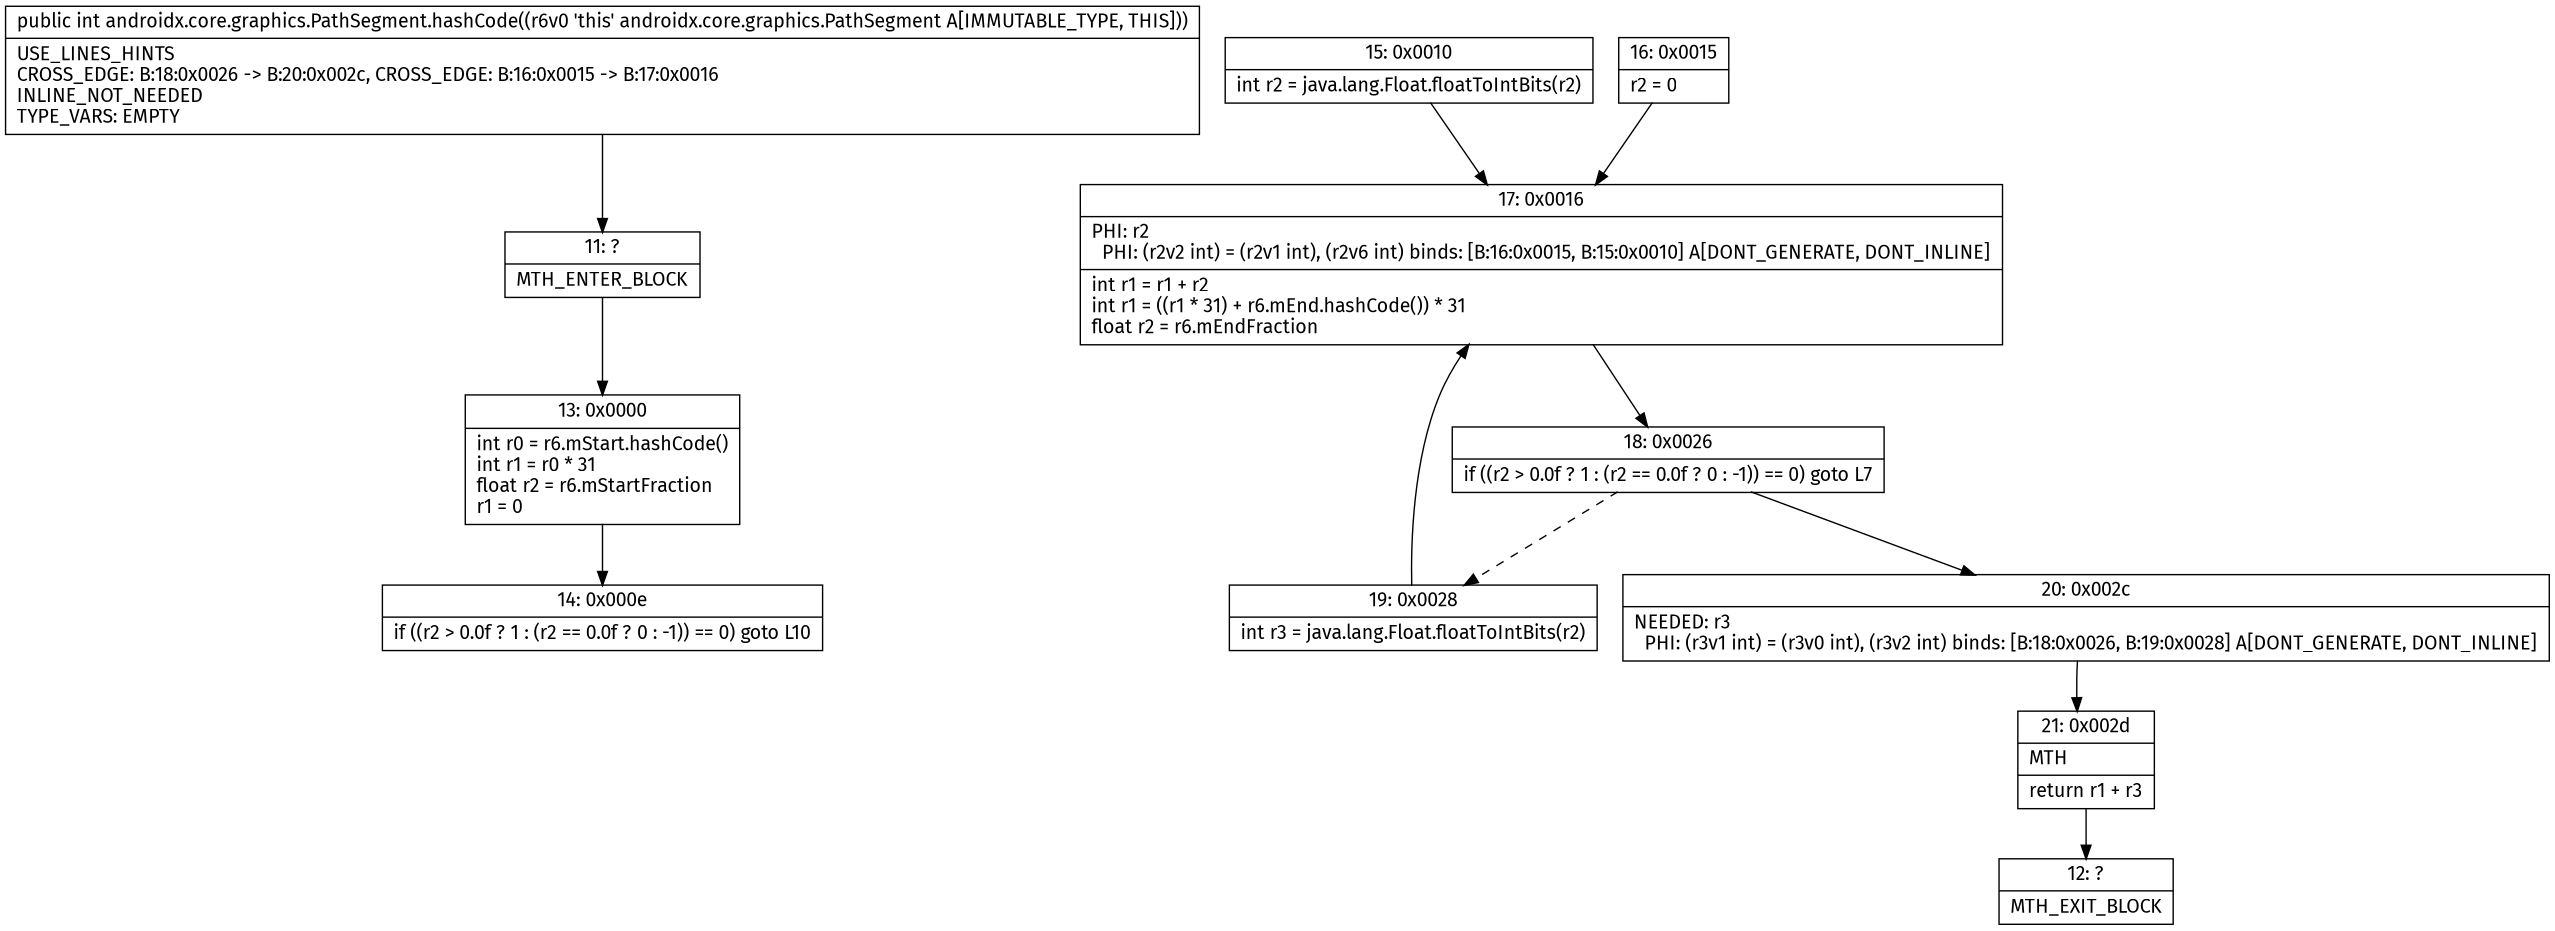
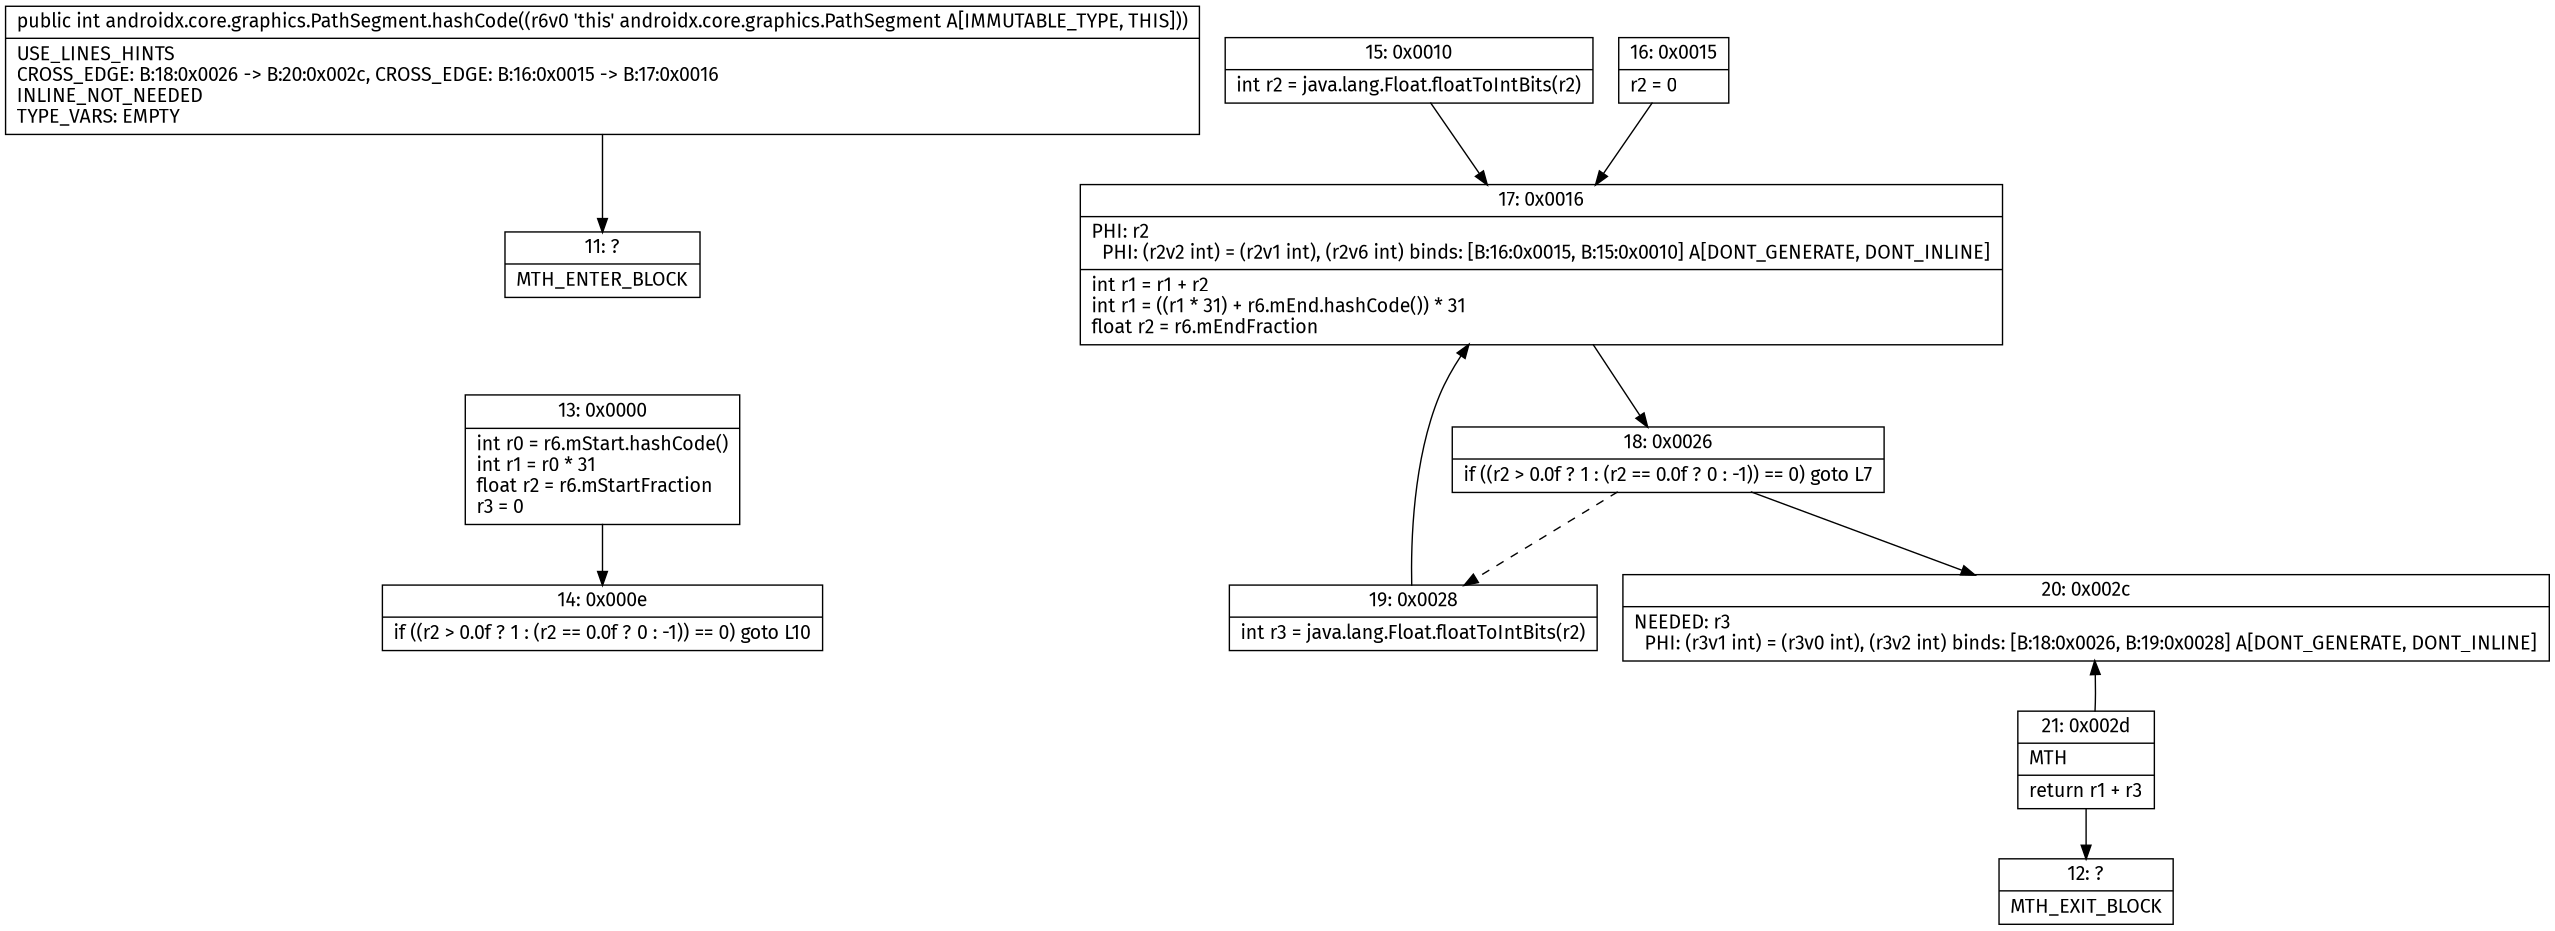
edge "11: ?" -> "13: 0x0000": removed
node "13: 0x0000": text "r1 = 0" -> "r3 = 0"
edge "20: 0x002c" -> "21: 0x002d": reversed
